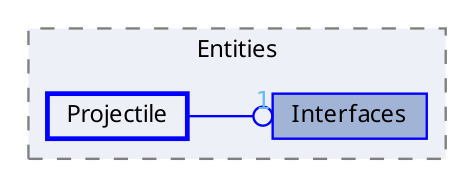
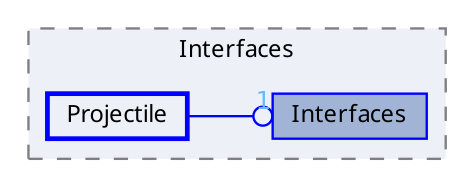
cluster "Entities": label "Entities" -> "Interfaces"
